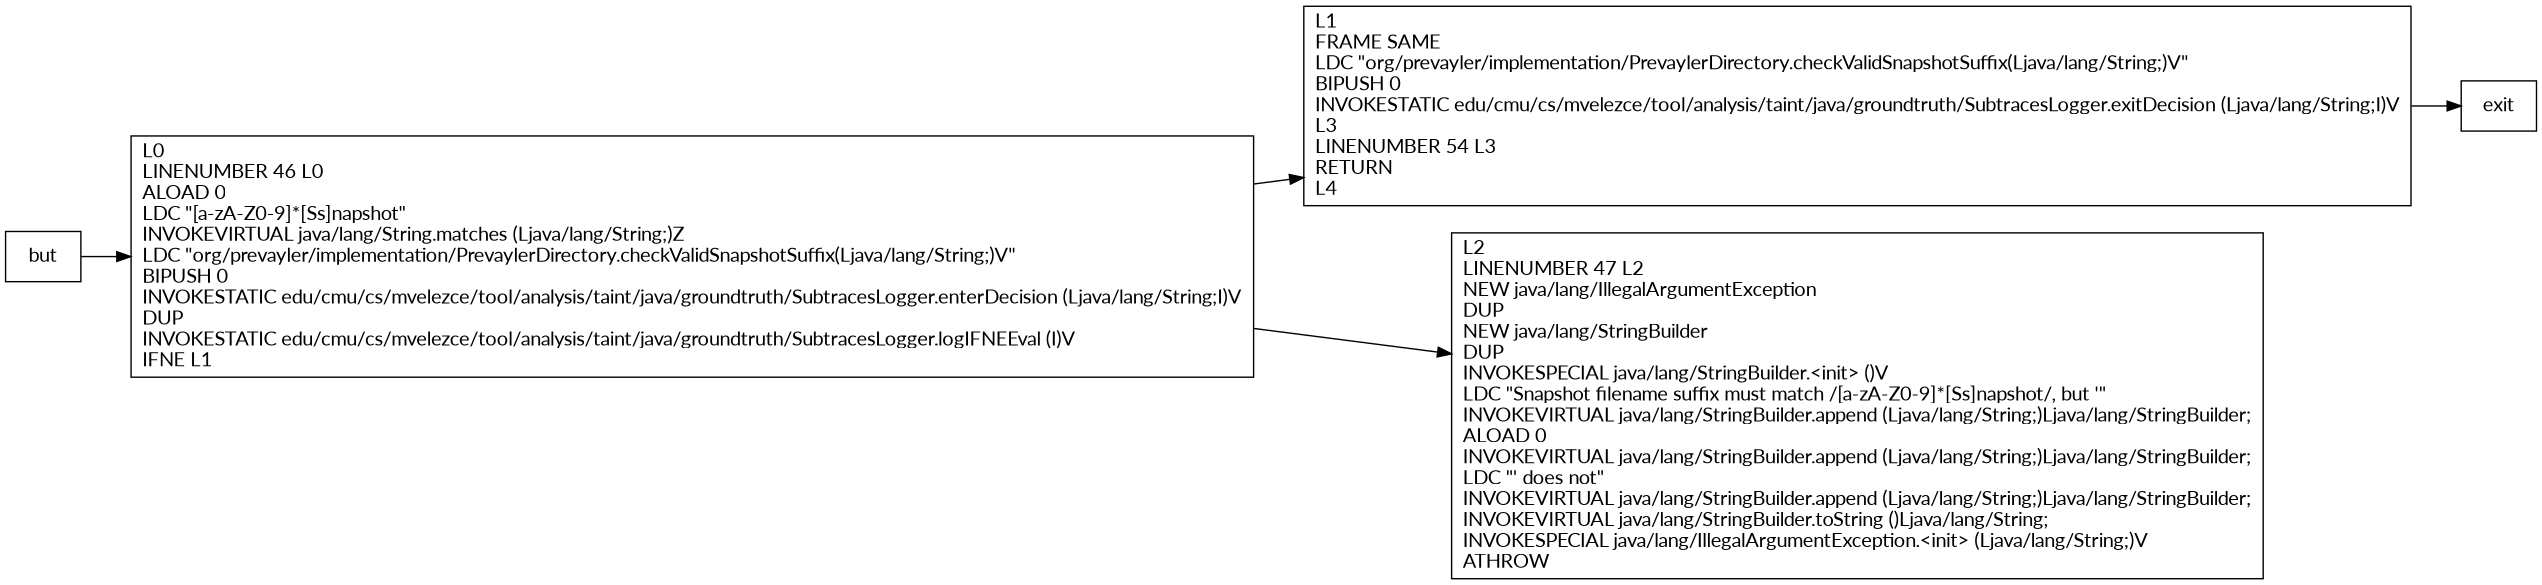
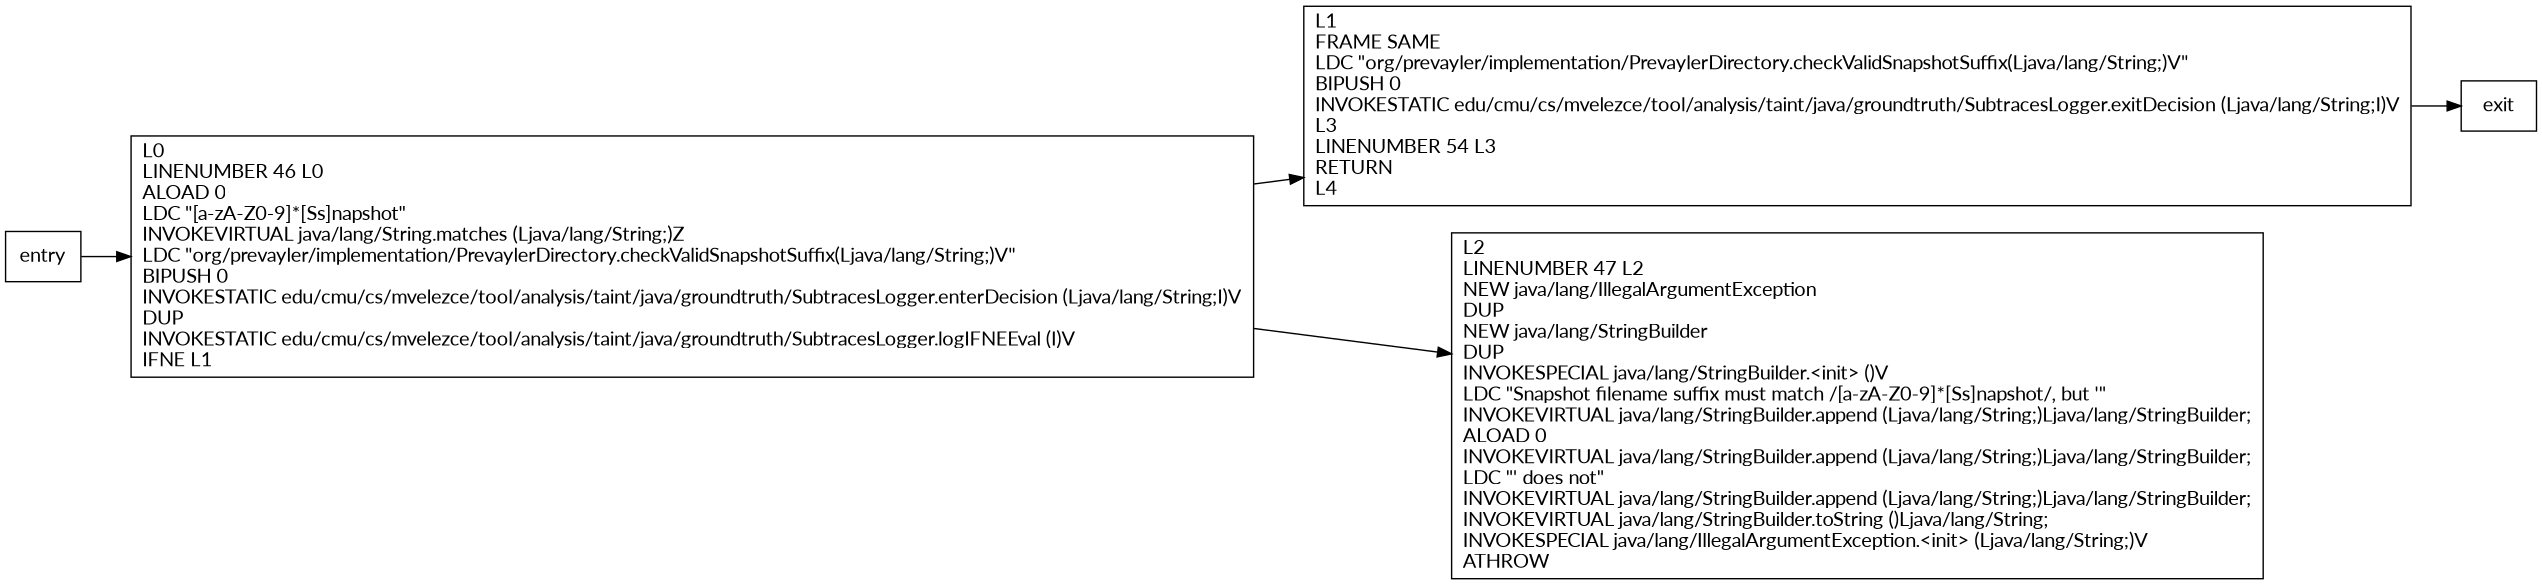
node "but": label "but" -> "entry"
